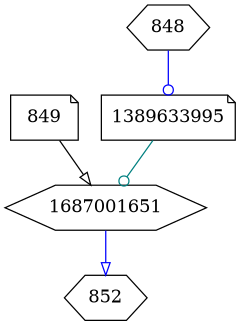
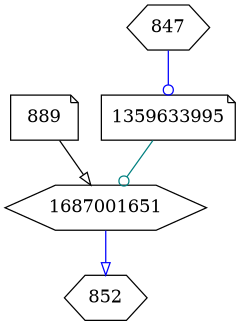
node "848": label "848" -> "847"
node "849": label "849" -> "889"
node "1389633995": label "1389633995" -> "1359633995"
